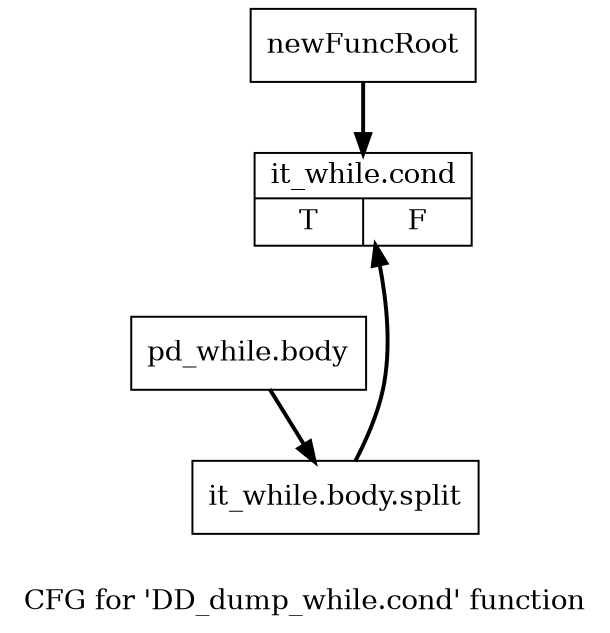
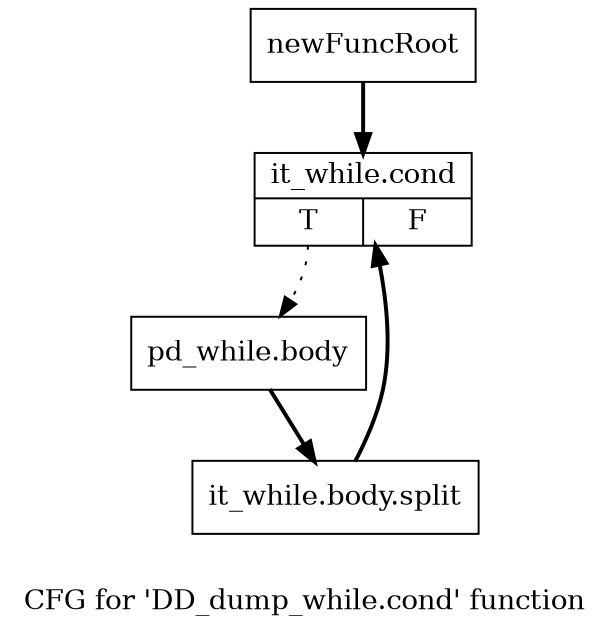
edge "it_while.cond" -> "pd_while.body": added
